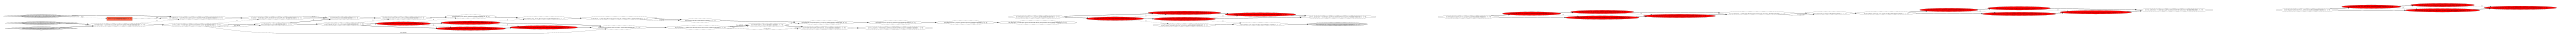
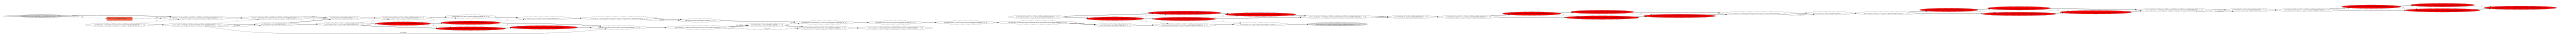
node "assertNotNull(mx_collection2)@@@29@@@['1', '1', '0']": added
node "assertNotNull(mx_property2)@@@19@@@['1', '1', '0']": added
node "typeLevelAnnotations_shouldBeHonored_onMixins['1', '0', '0']": removed
node "assertNotNull(collection)@@@15@@@['0', '0', '1']": added
node "typeLevelAnnotations_shouldBeHonored_onMixins['0', '1', '0']": removed
